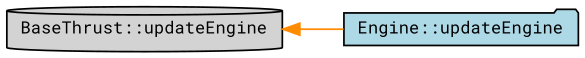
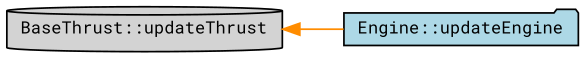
node "BaseThrust::updateEngine": label "BaseThrust::updateEngine" -> "BaseThrust::updateThrust"
